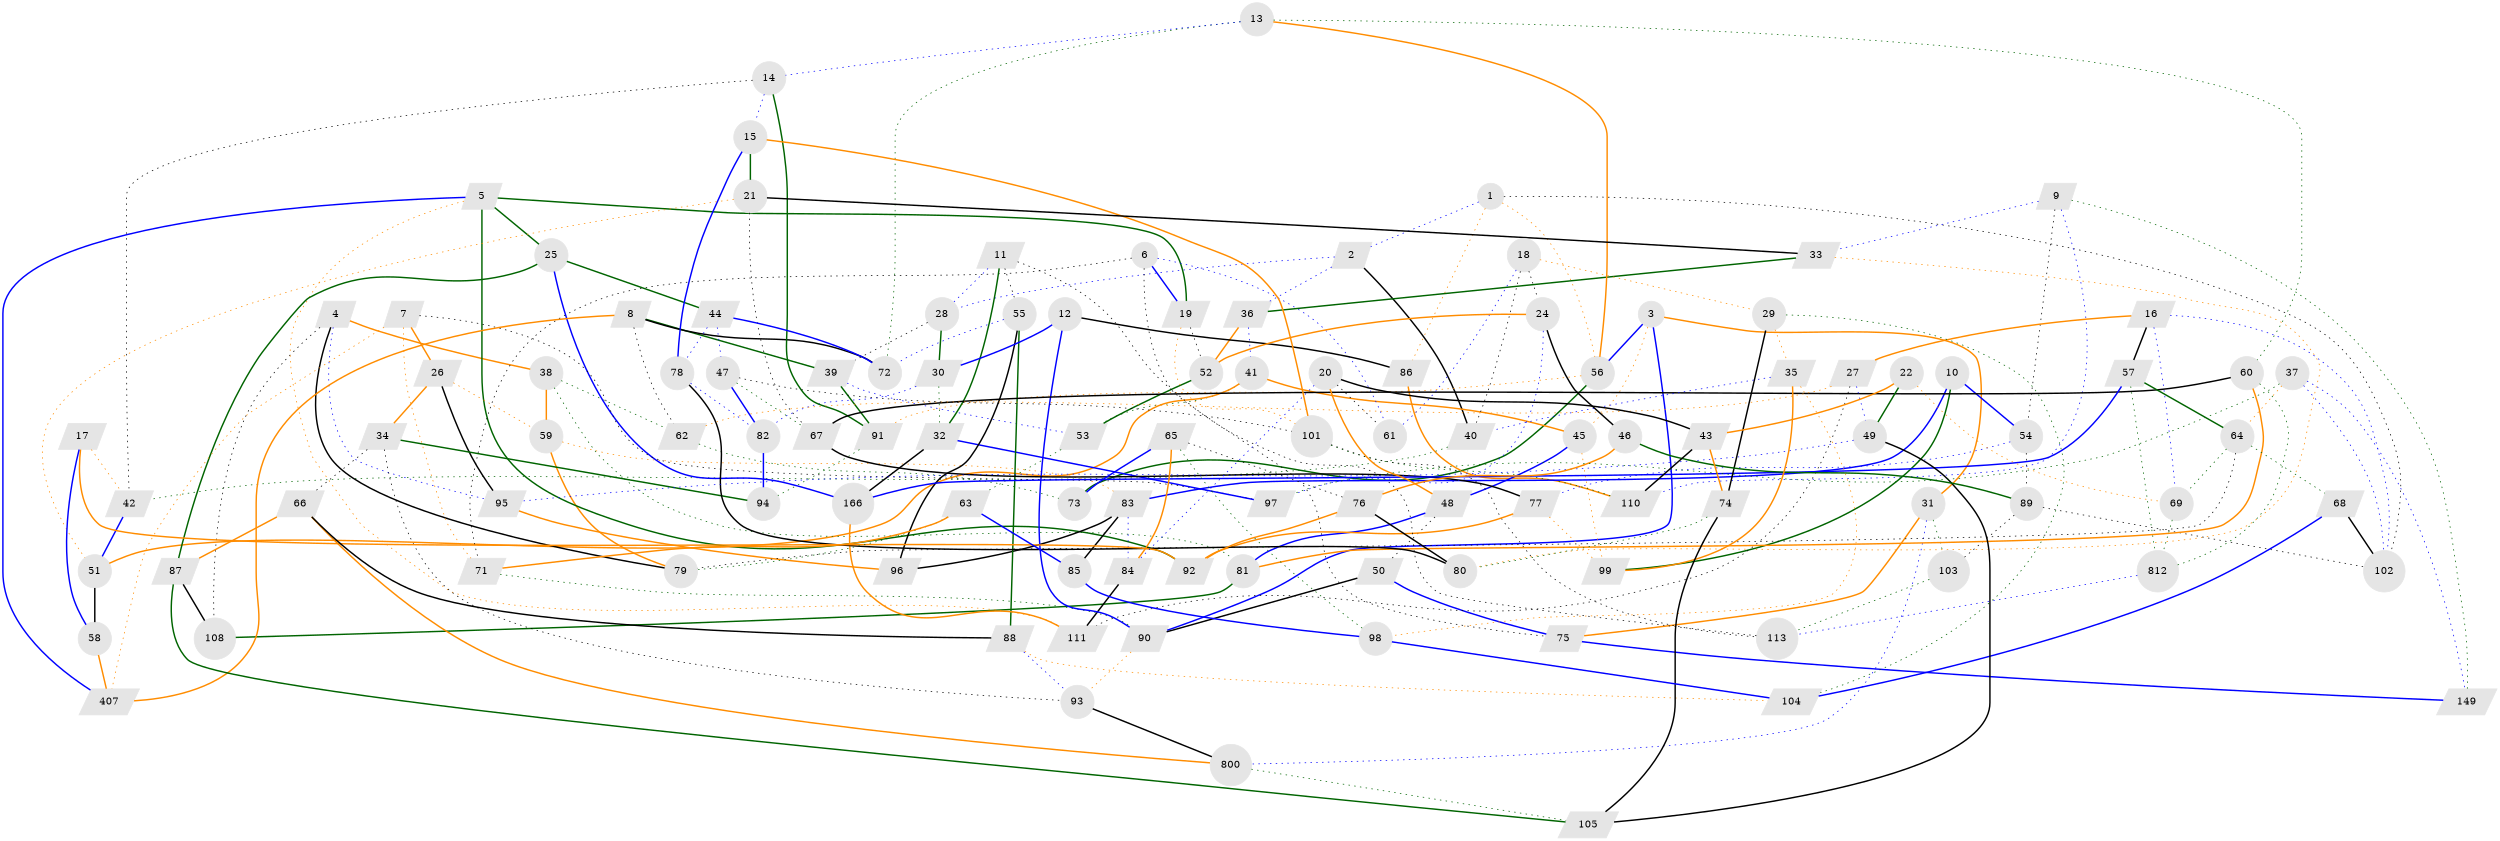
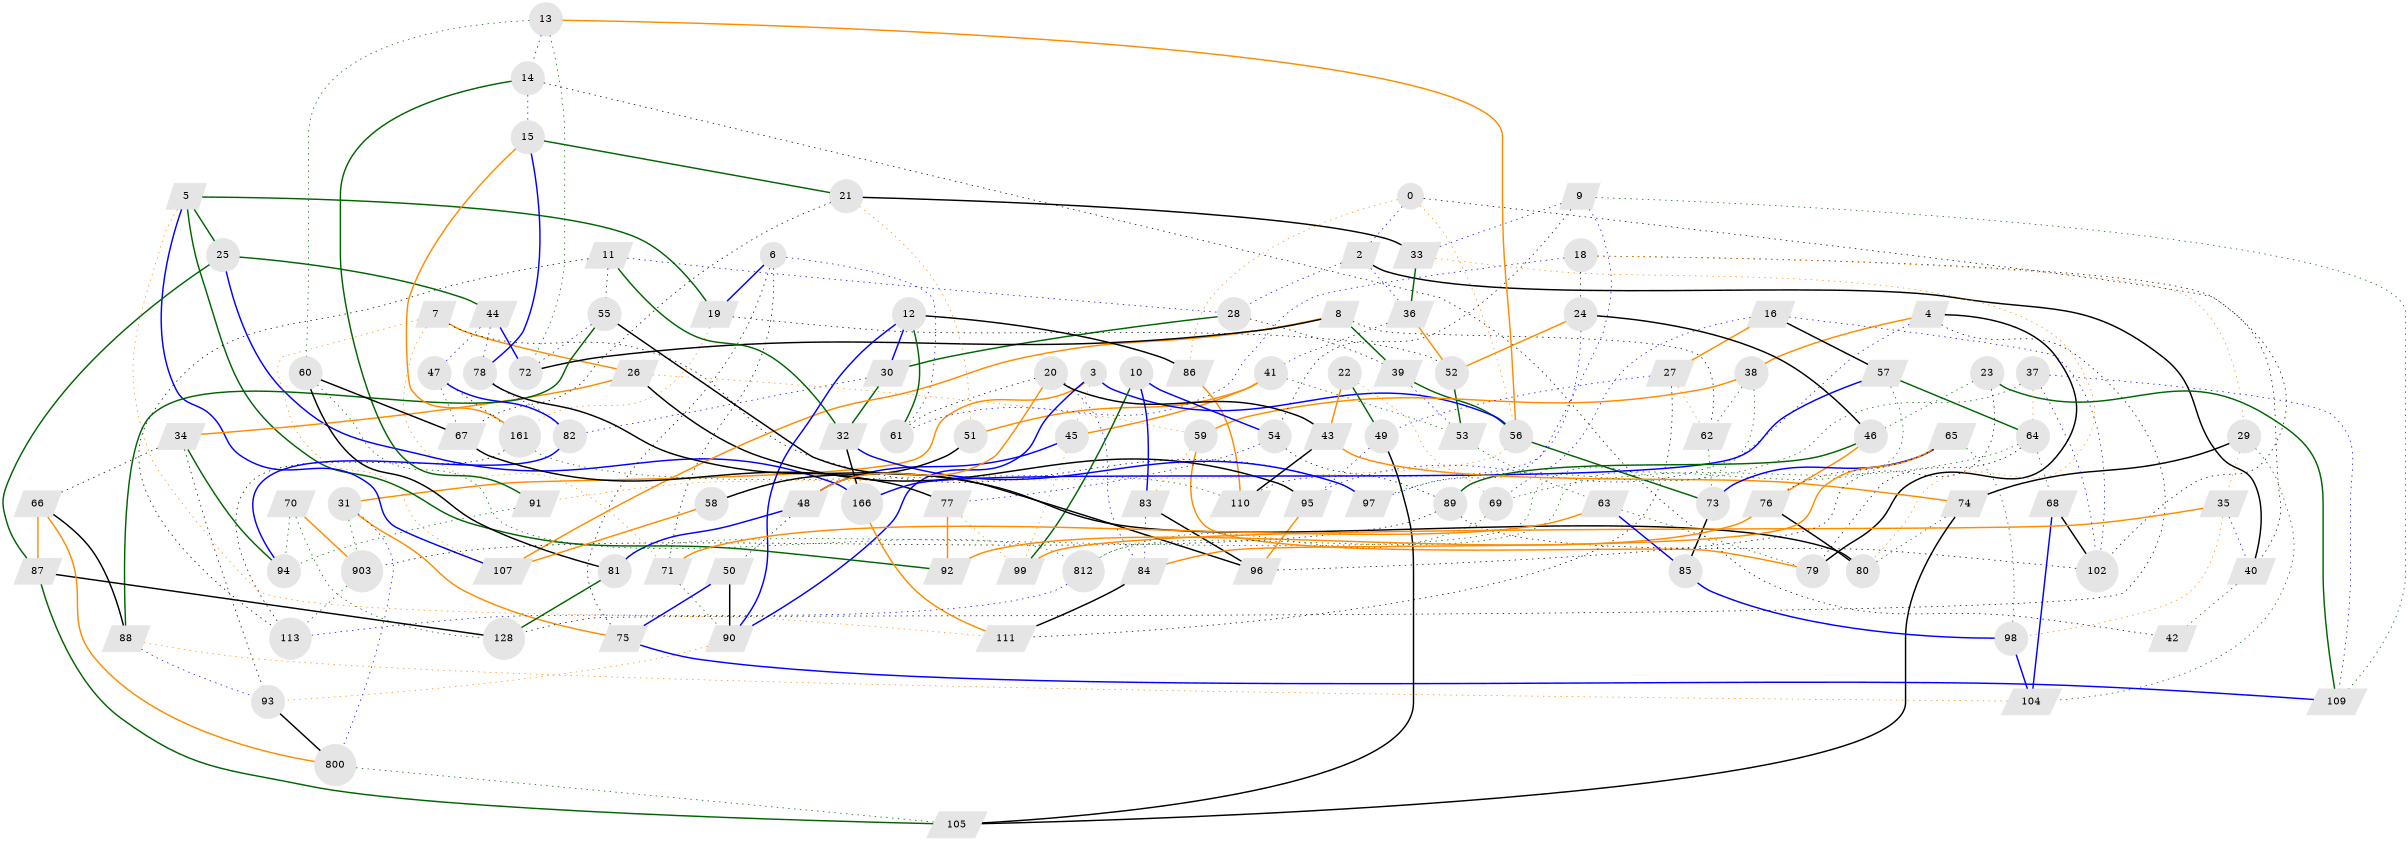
node "1": label "1" -> "0"
node "23": added
edge "12" -- "61": added
edge "30" -- "32": style dotted -> bold
edge "39" -- "91": now "39" -- "56"
node "17": removed
node "101": label "101" -> "161"
node "70": added
edge "42" -- "51": removed
edge "83" -- "85": now "73" -- "85"
edge "60" -- "81": color darkorange -> black
node "103": label "103" -> "903"
node "108": label "108" -> "128"
node "407": label "407" -> "107"
node "149": label "149" -> "109"
